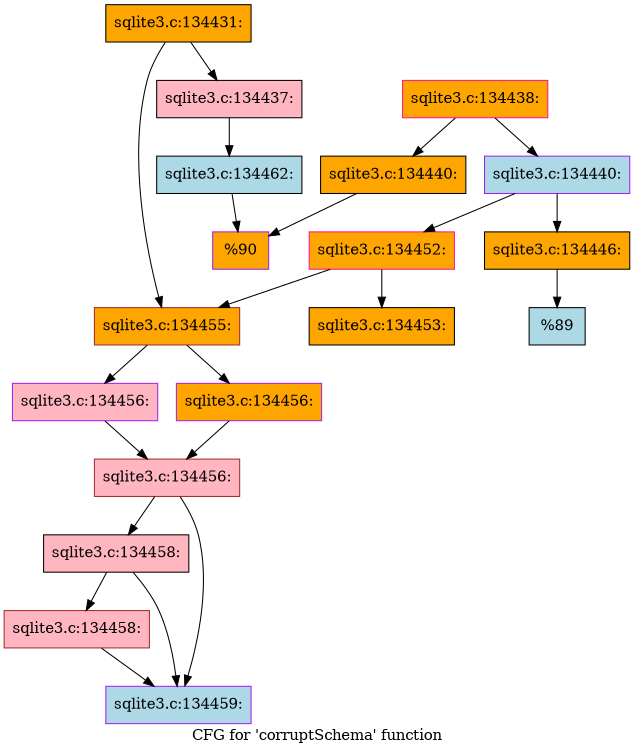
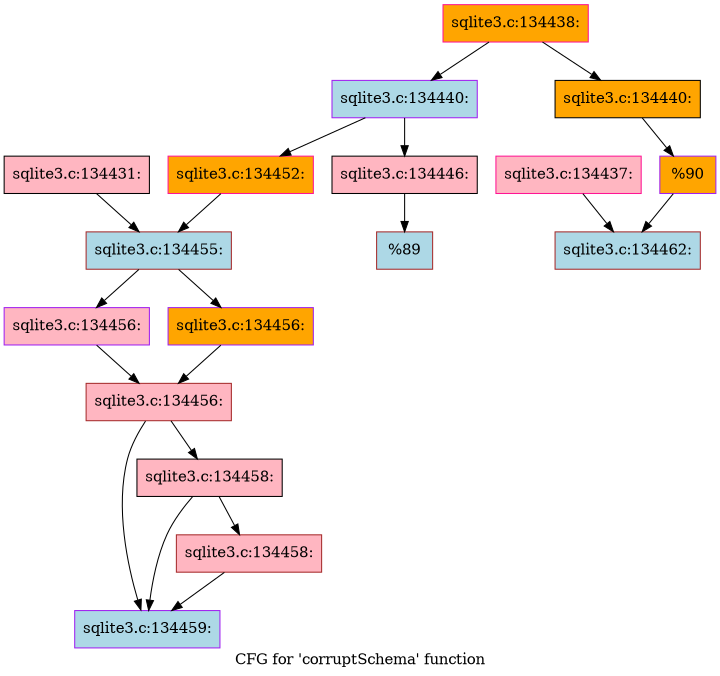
node "sqlite3.c:134431:": fillcolor orange -> lightpink
edge "sqlite3.c:134431:" -> "sqlite3.c:134437:": removed
node "sqlite3.c:134437:": color black -> deeppink
node "sqlite3.c:134462:": color black -> brown
edge "sqlite3.c:134462:" -> "%90": reversed
node "sqlite3.c:134446:": fillcolor orange -> lightpink
node "sqlite3.c:134455:": fillcolor orange -> lightblue
node "sqlite3.c:134453:": removed
node "%89": color black -> brown
